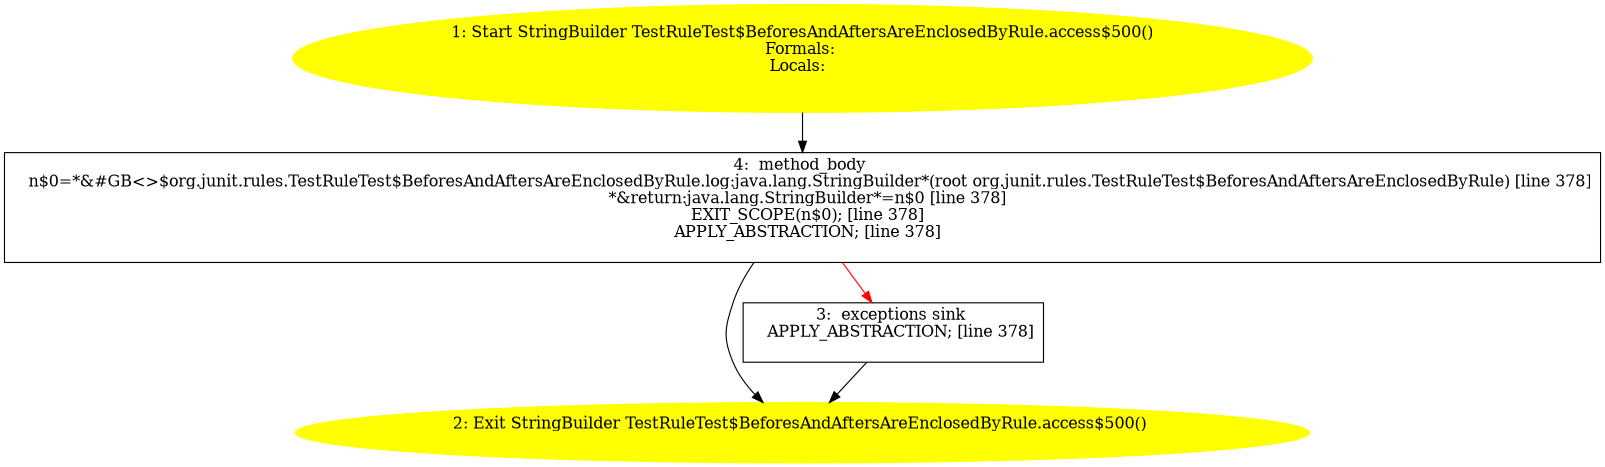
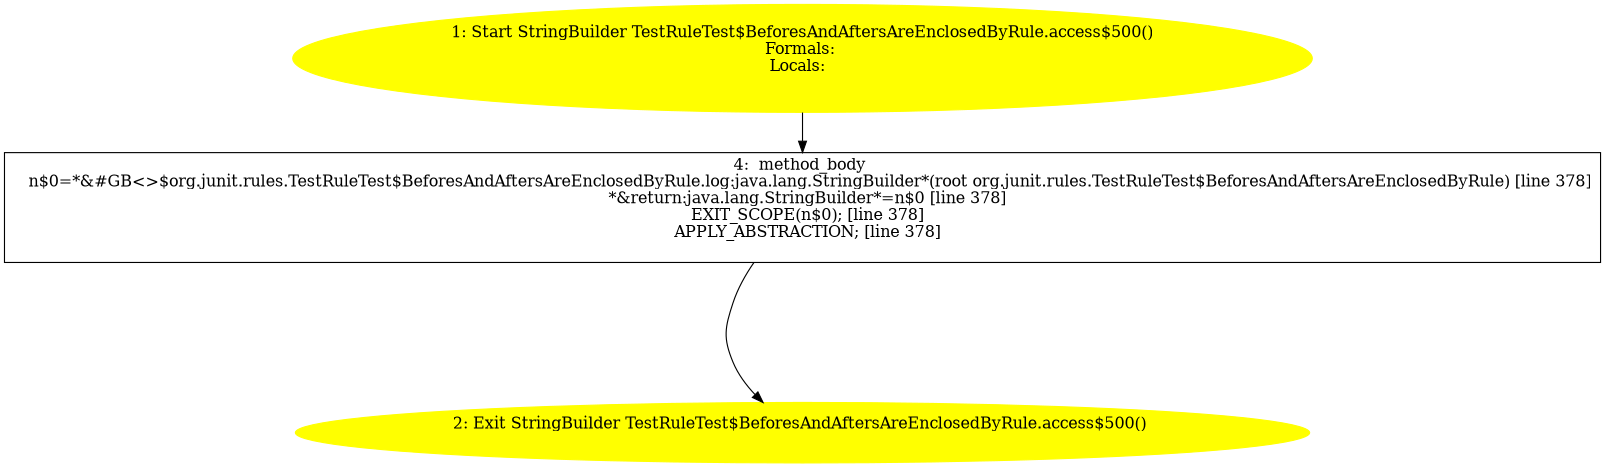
node "3:  exceptions sink APPLY_ABSTRACTION; [line 378]": removed
